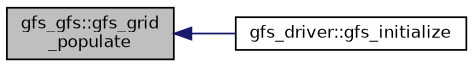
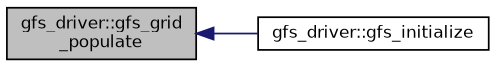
node "gfs_gfs::gfs_grid _populate": label "gfs_gfs::gfs_grid _populate" -> "gfs_driver::gfs_grid _populate"
